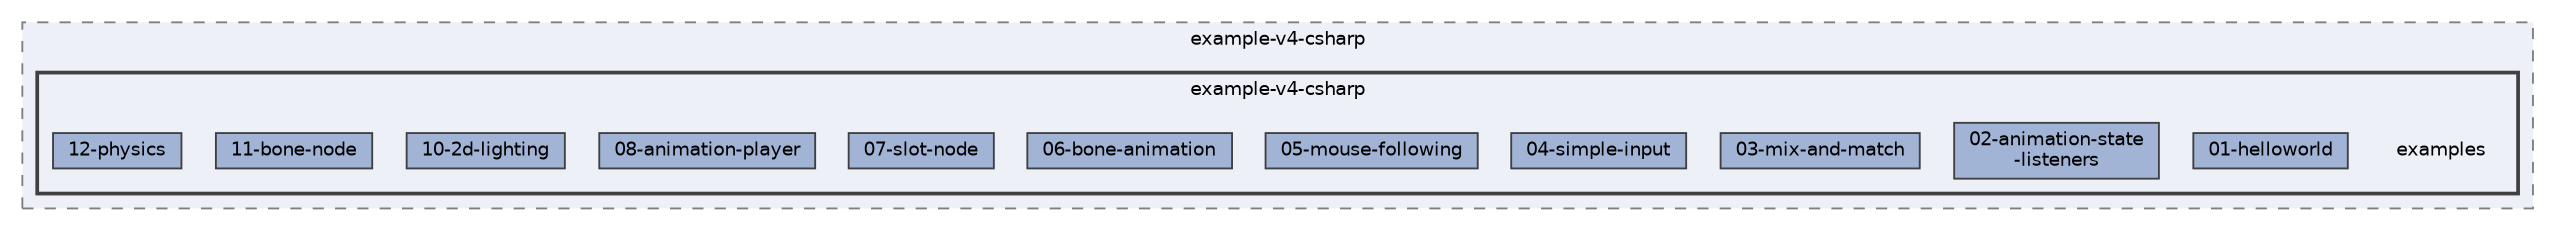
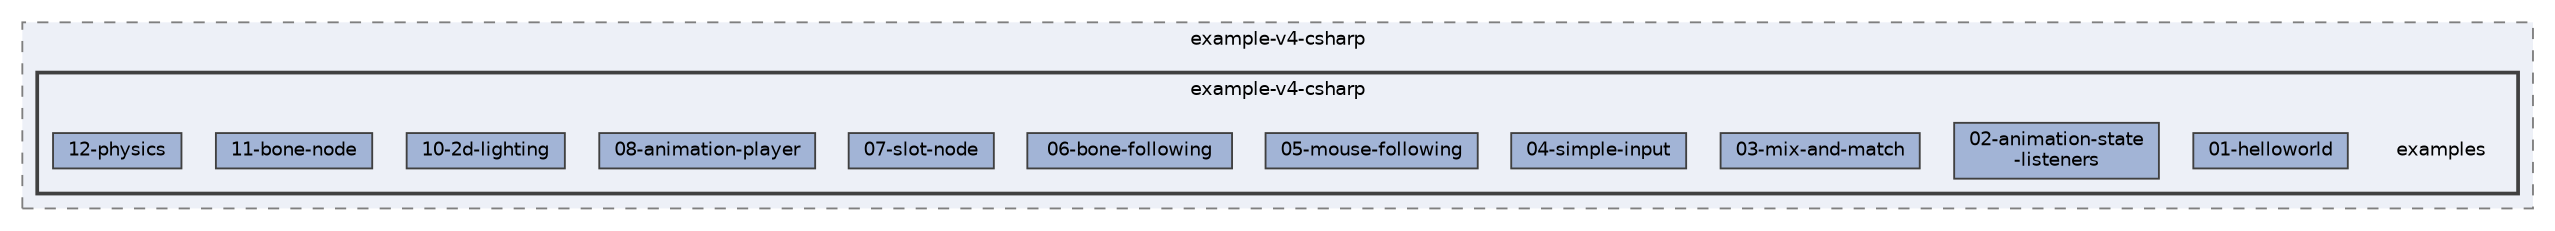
node "06-bone-animation": label "06-bone-animation" -> "06-bone-following"
